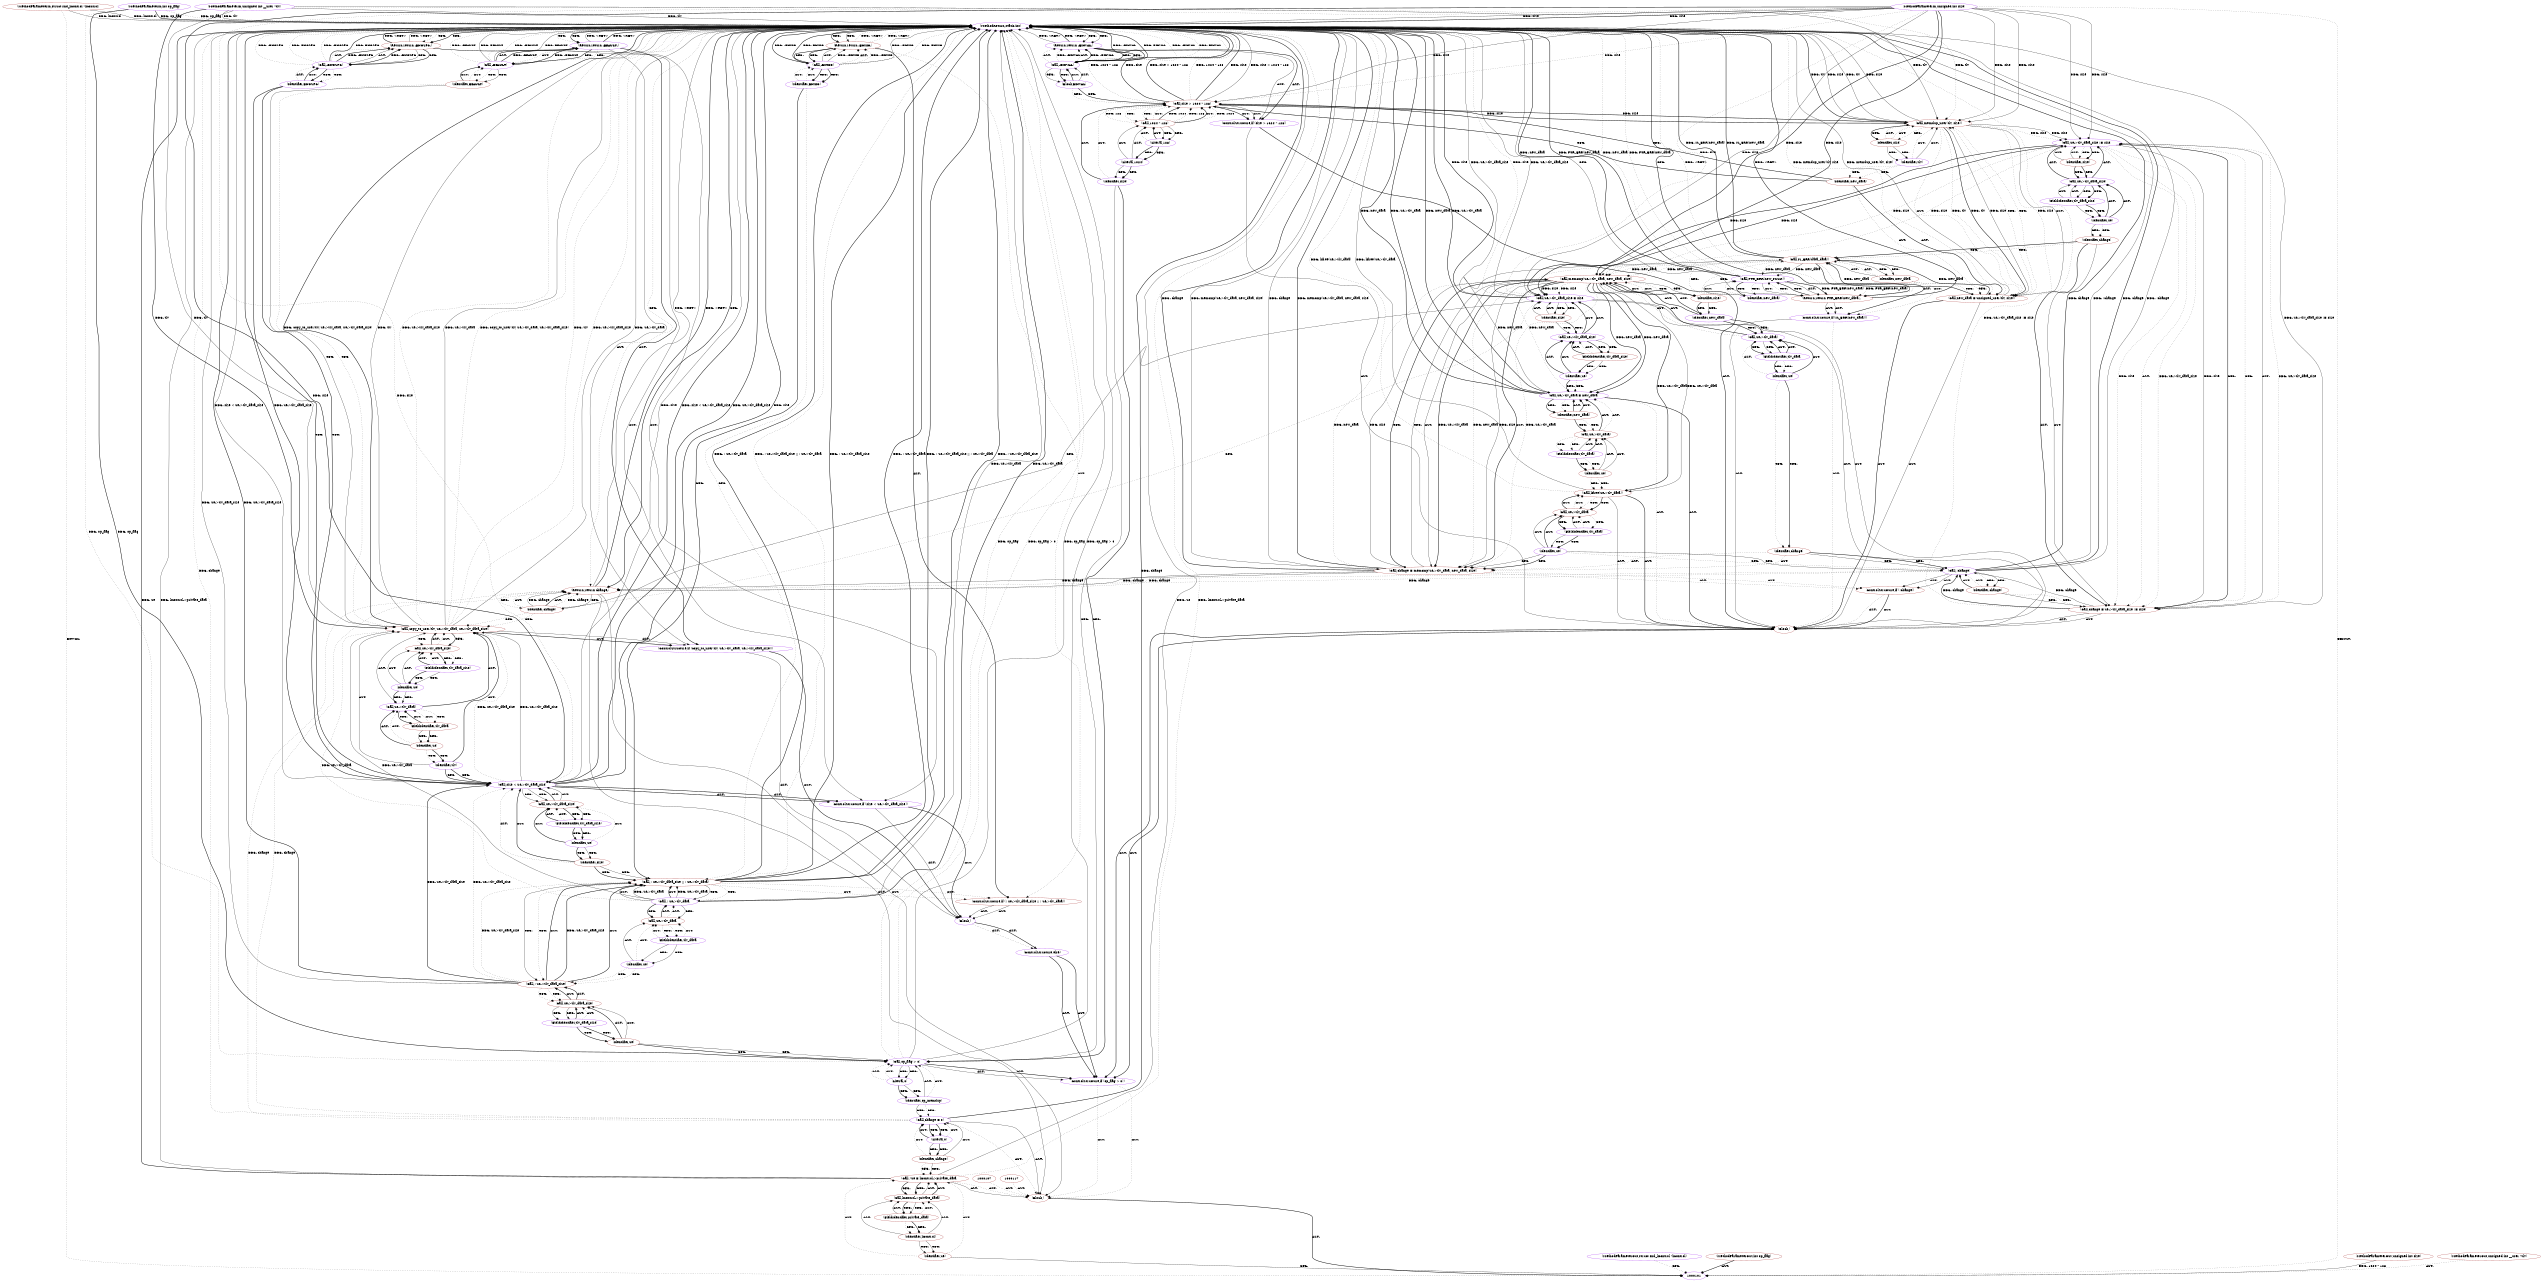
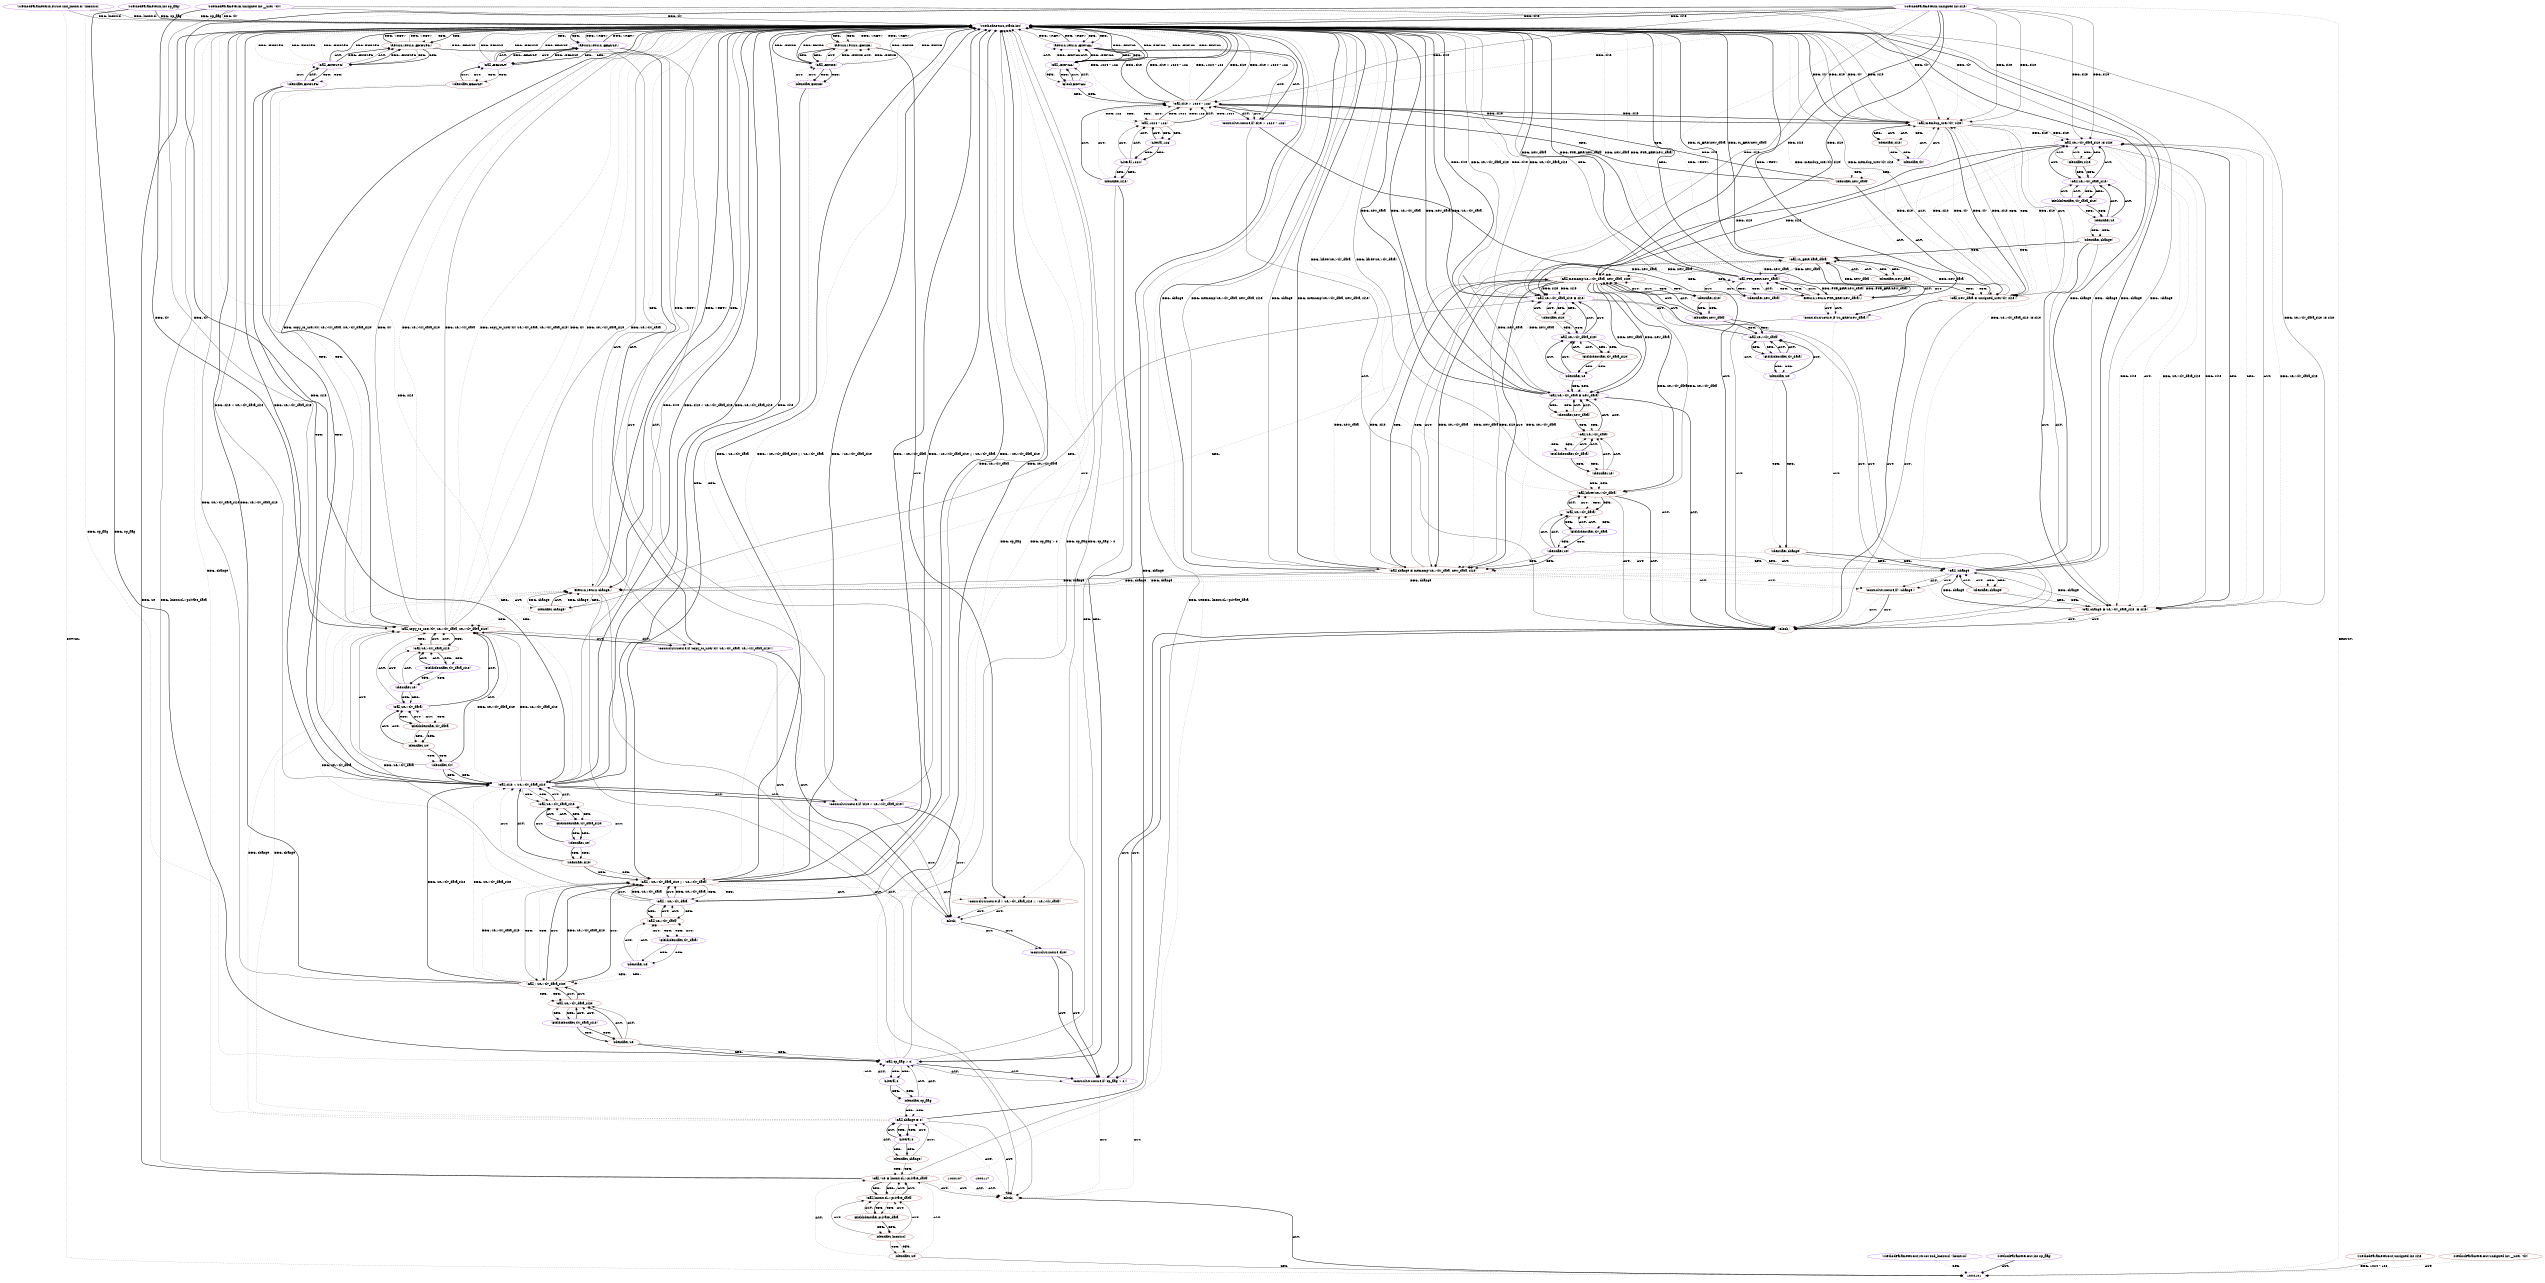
node "(MethodParameterIn,struct snd_kcontrol *kcontrol)": color brown -> purple
node "(Call,PTR_ERR(new_struct))": label "(Call,PTR_ERR(new_struct))" -> "(Call,PTR_ERR(new_data))"
node "(Identifier,op_memdup)": label "(Identifier,op_memdup)" -> "(Identifier,op_flag)"
node "1000117": color brown -> purple
node "(MethodParameterOut,int op_flag)": color brown -> purple
